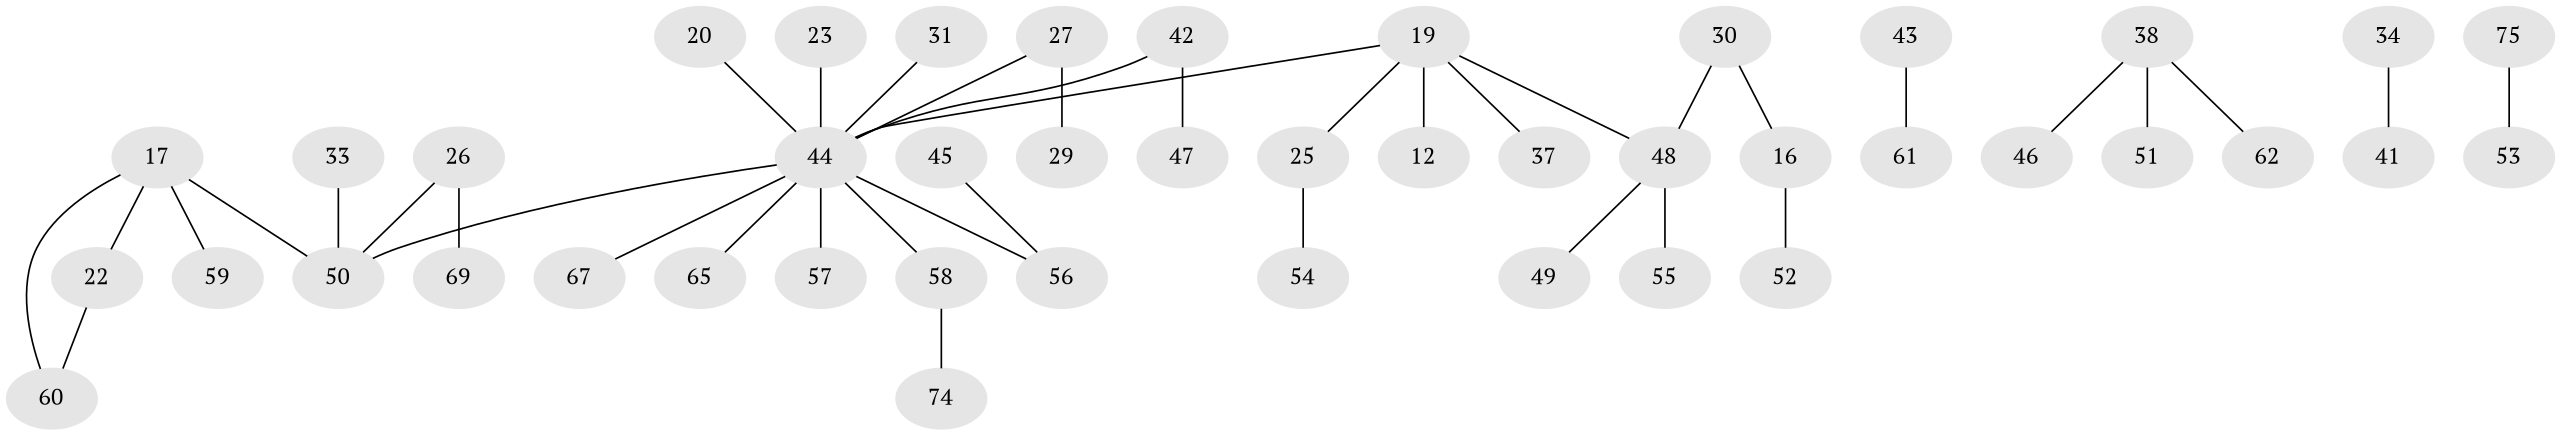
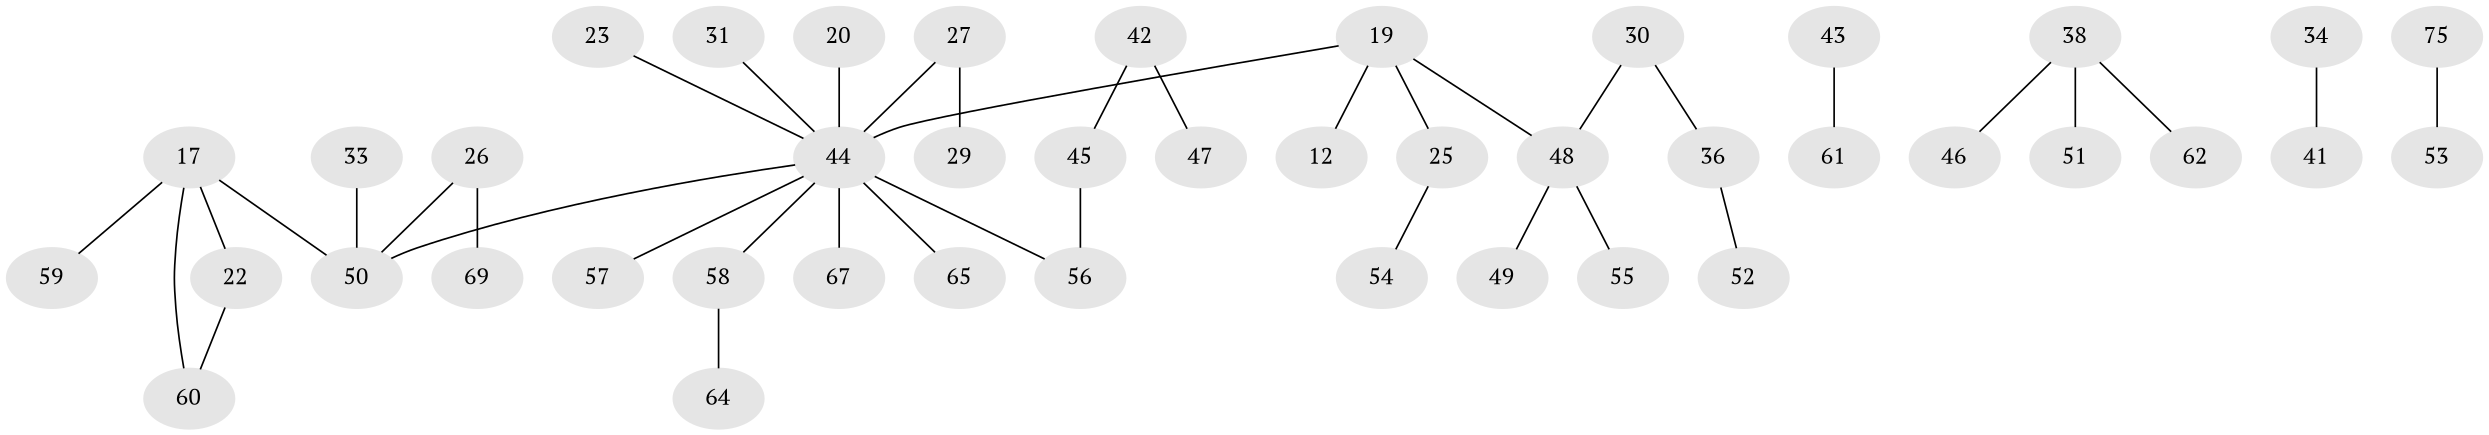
edge "42" -- "44": now "42" -- "45"
node "37": removed
node "16": label "16" -> "36"
node "74": label "74" -> "64"
